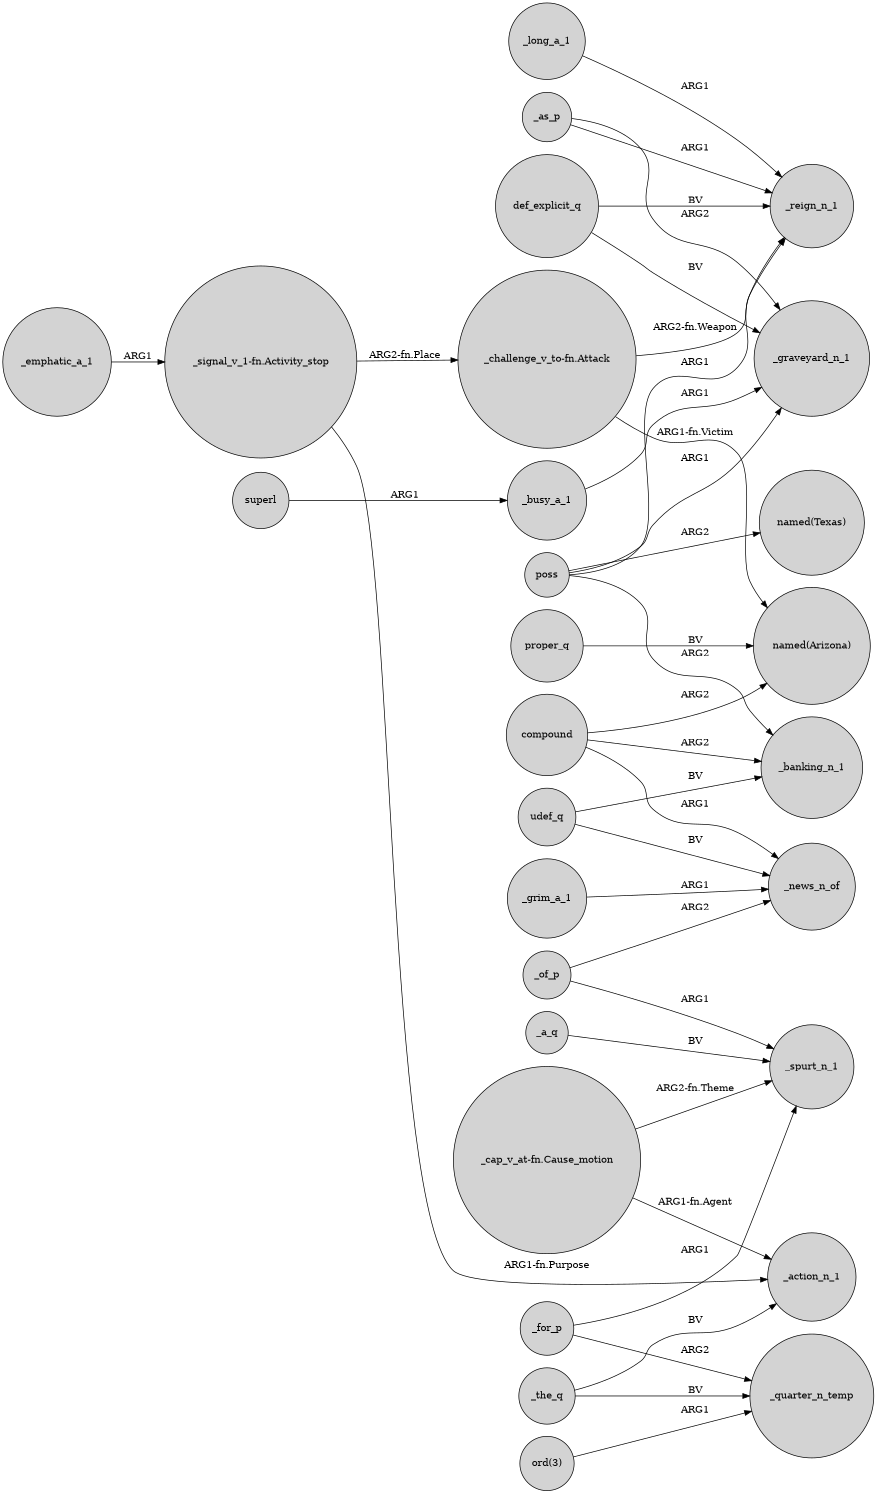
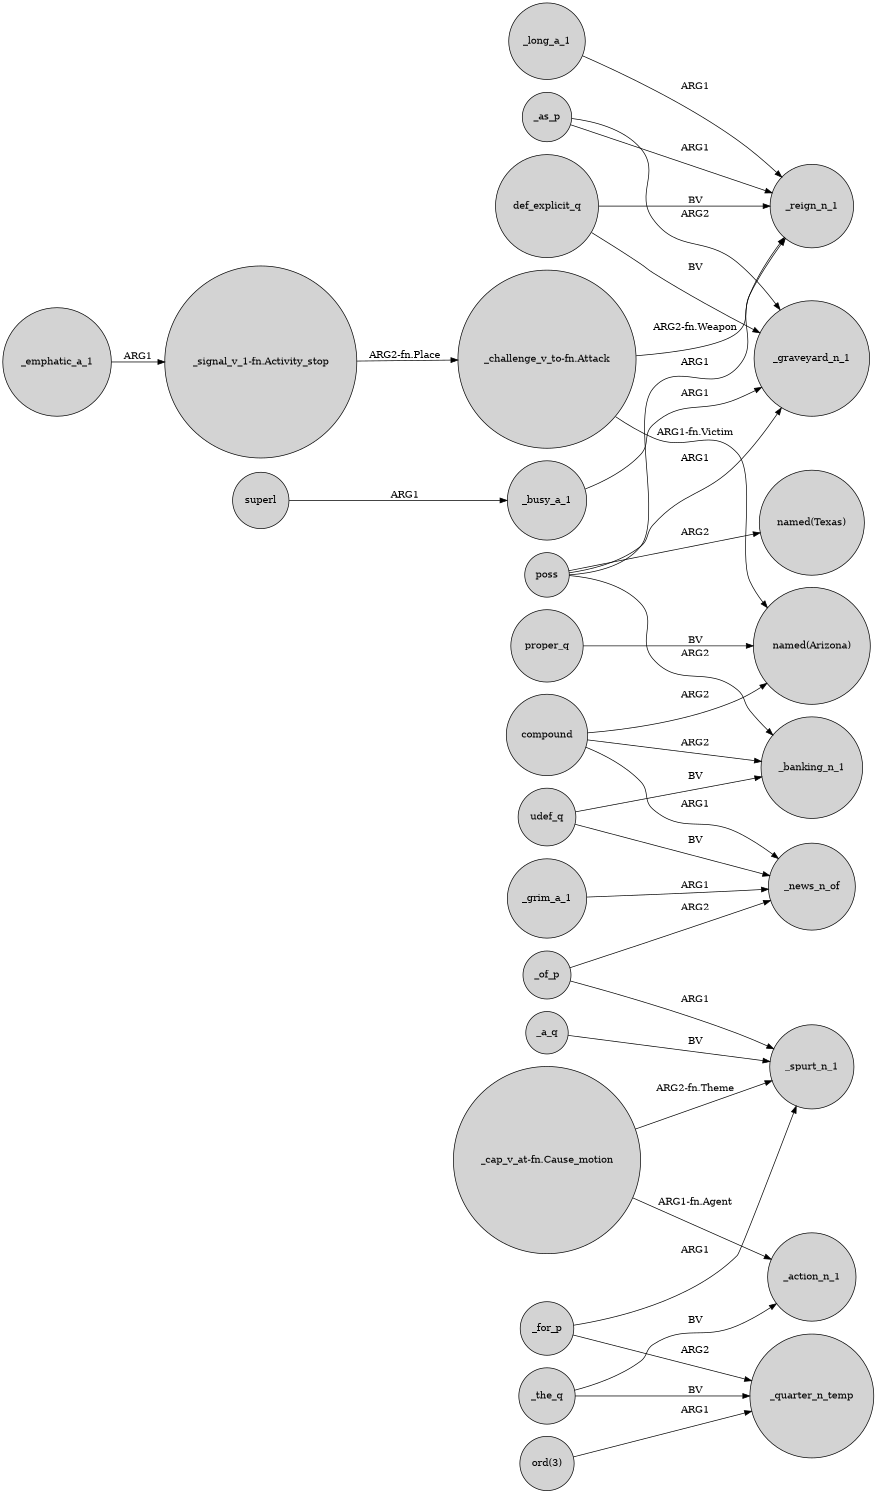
edge "_signal_v_1-fn.Activity_stop" -> "_action_n_1": removed, label "ARG1-fn.Purpose"
